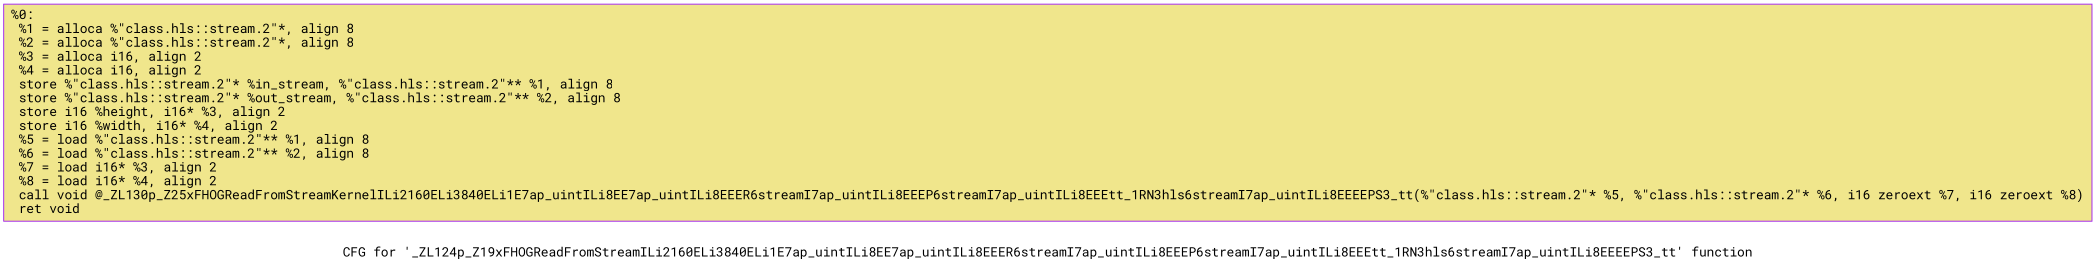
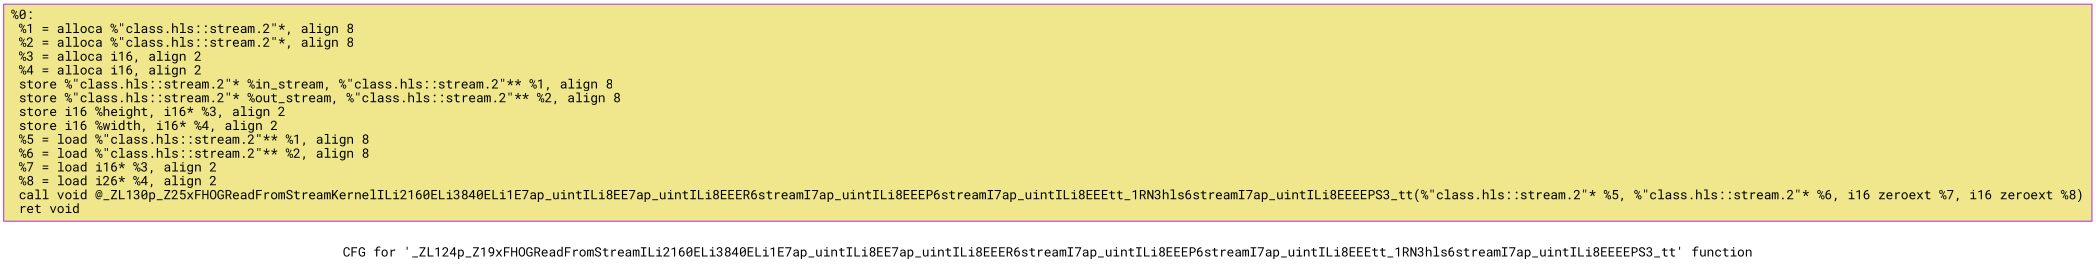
node "%0:": text "%8 = load i16* %4, align 2" -> "%8 = load i26* %4, align 2"
